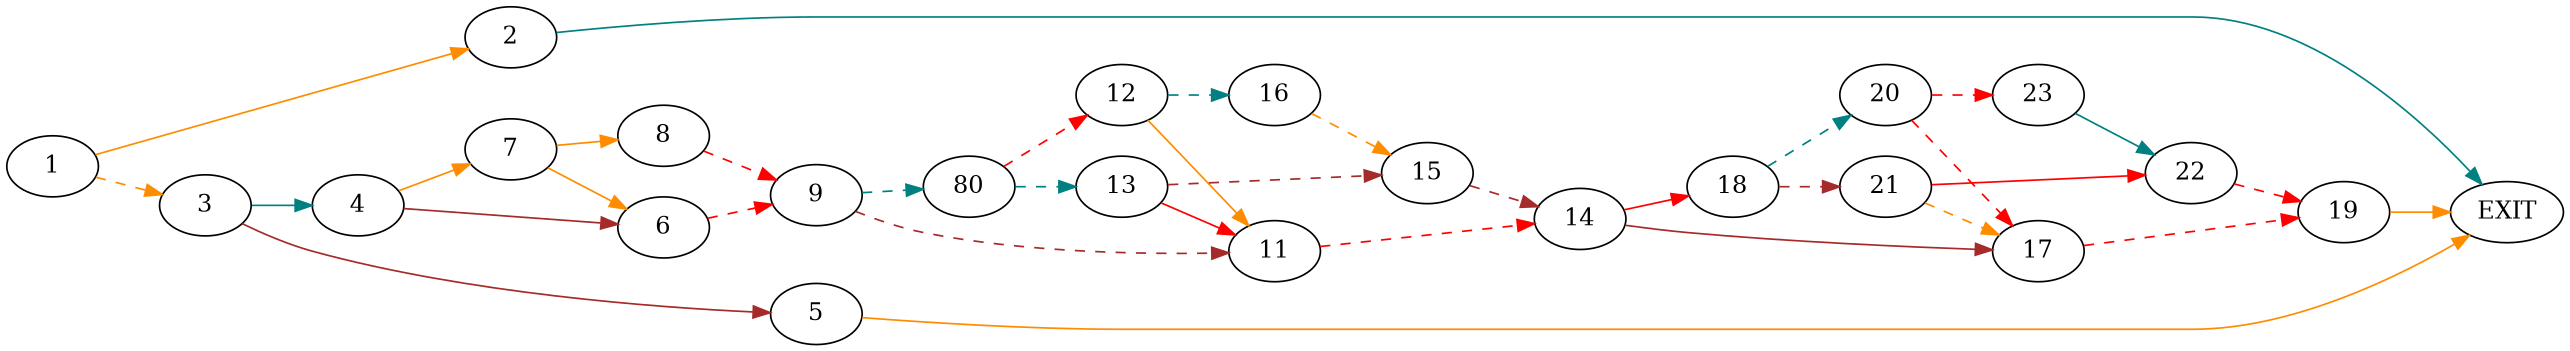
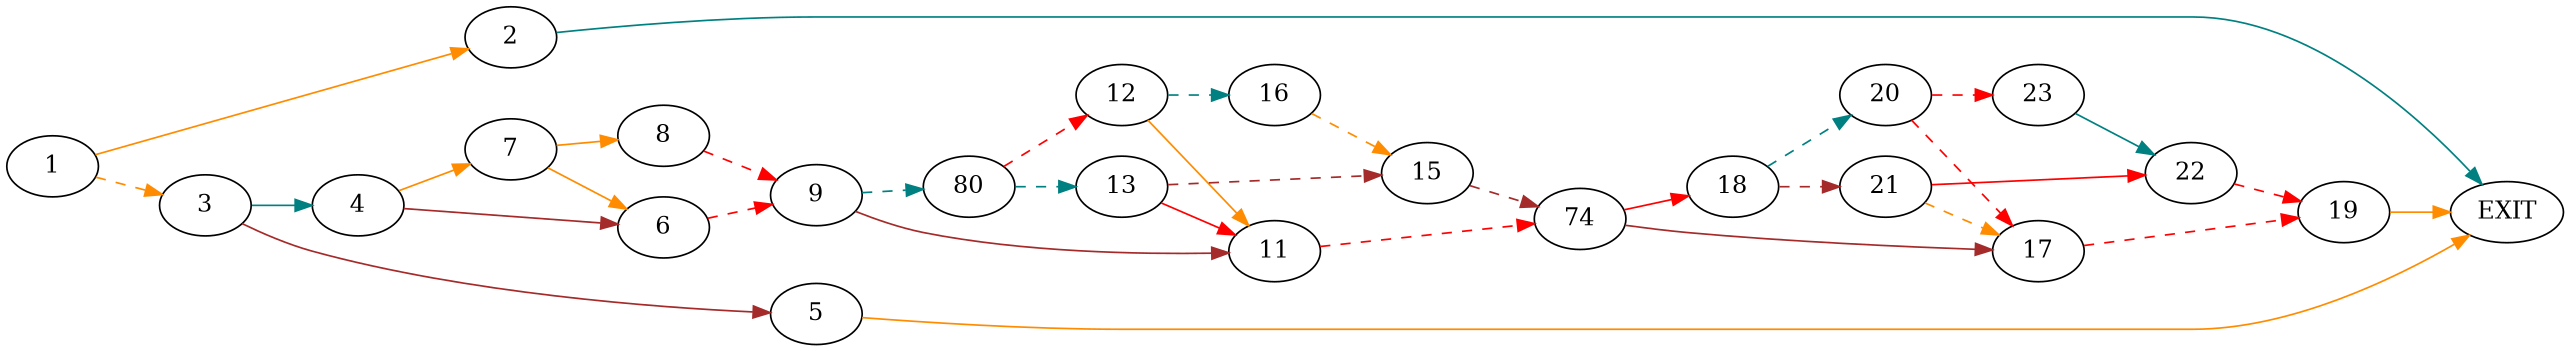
node "14": label "14" -> "74"
edge "9" -> "11": style dashed -> solid
